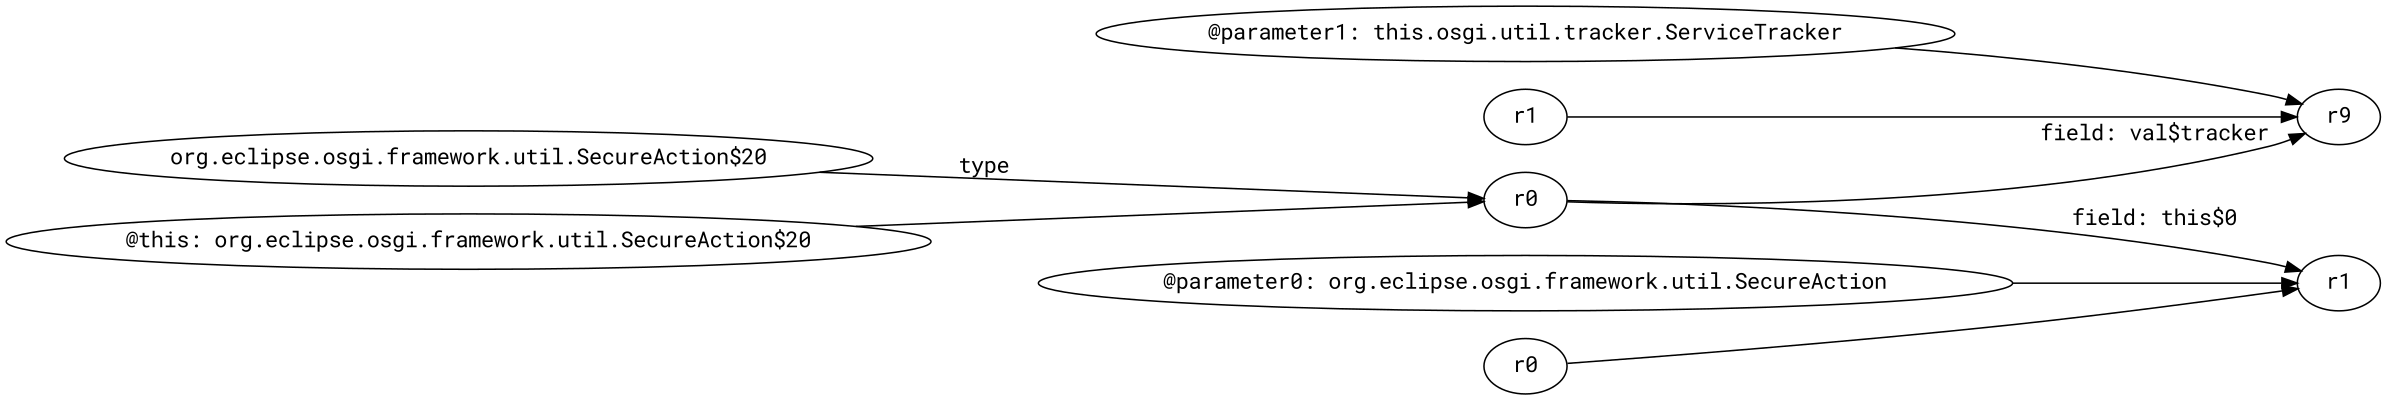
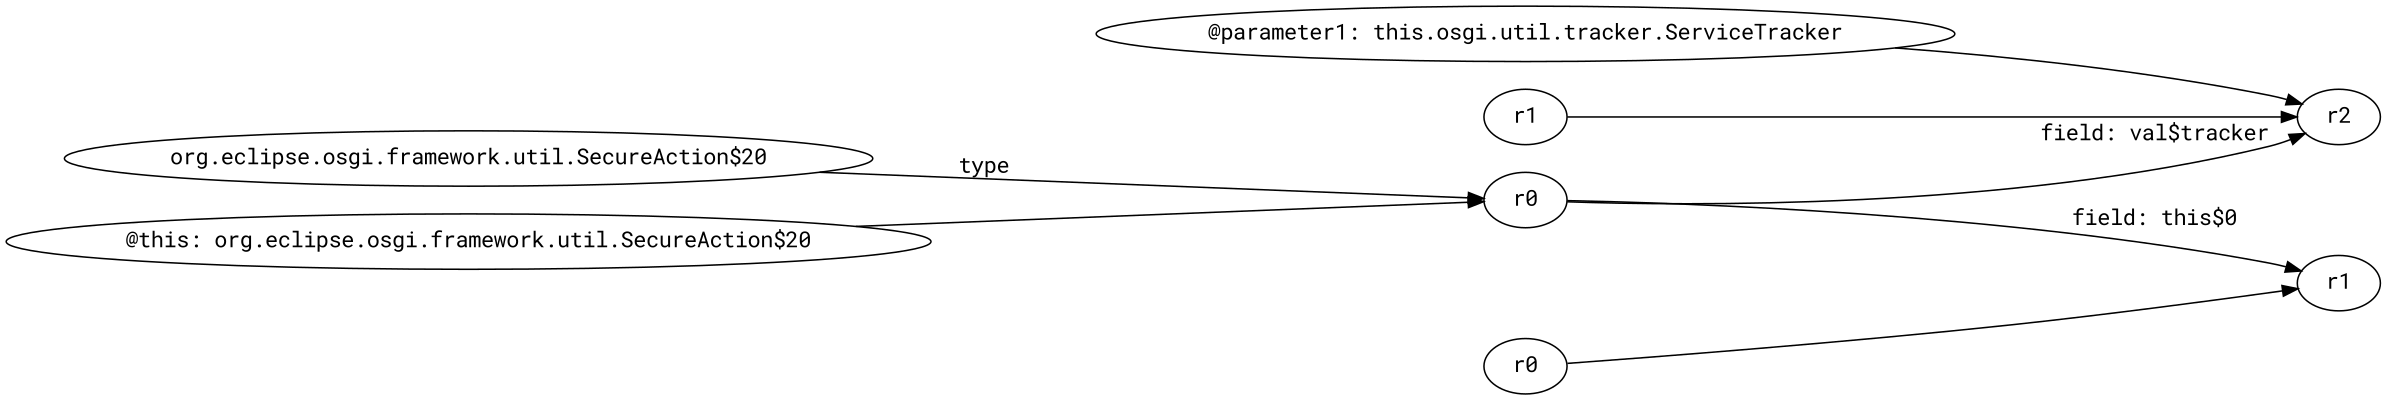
node "r9": label "r9" -> "r2"
node "@parameter0: org.eclipse.osgi.framework.util.SecureAction": removed
